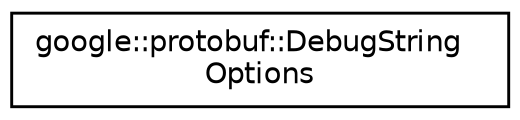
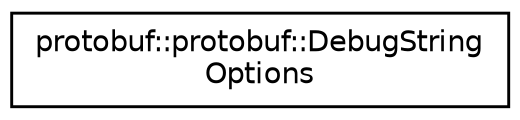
node "google::protobuf::DebugString Options": label "google::protobuf::DebugString Options" -> "protobuf::protobuf::DebugString Options"
